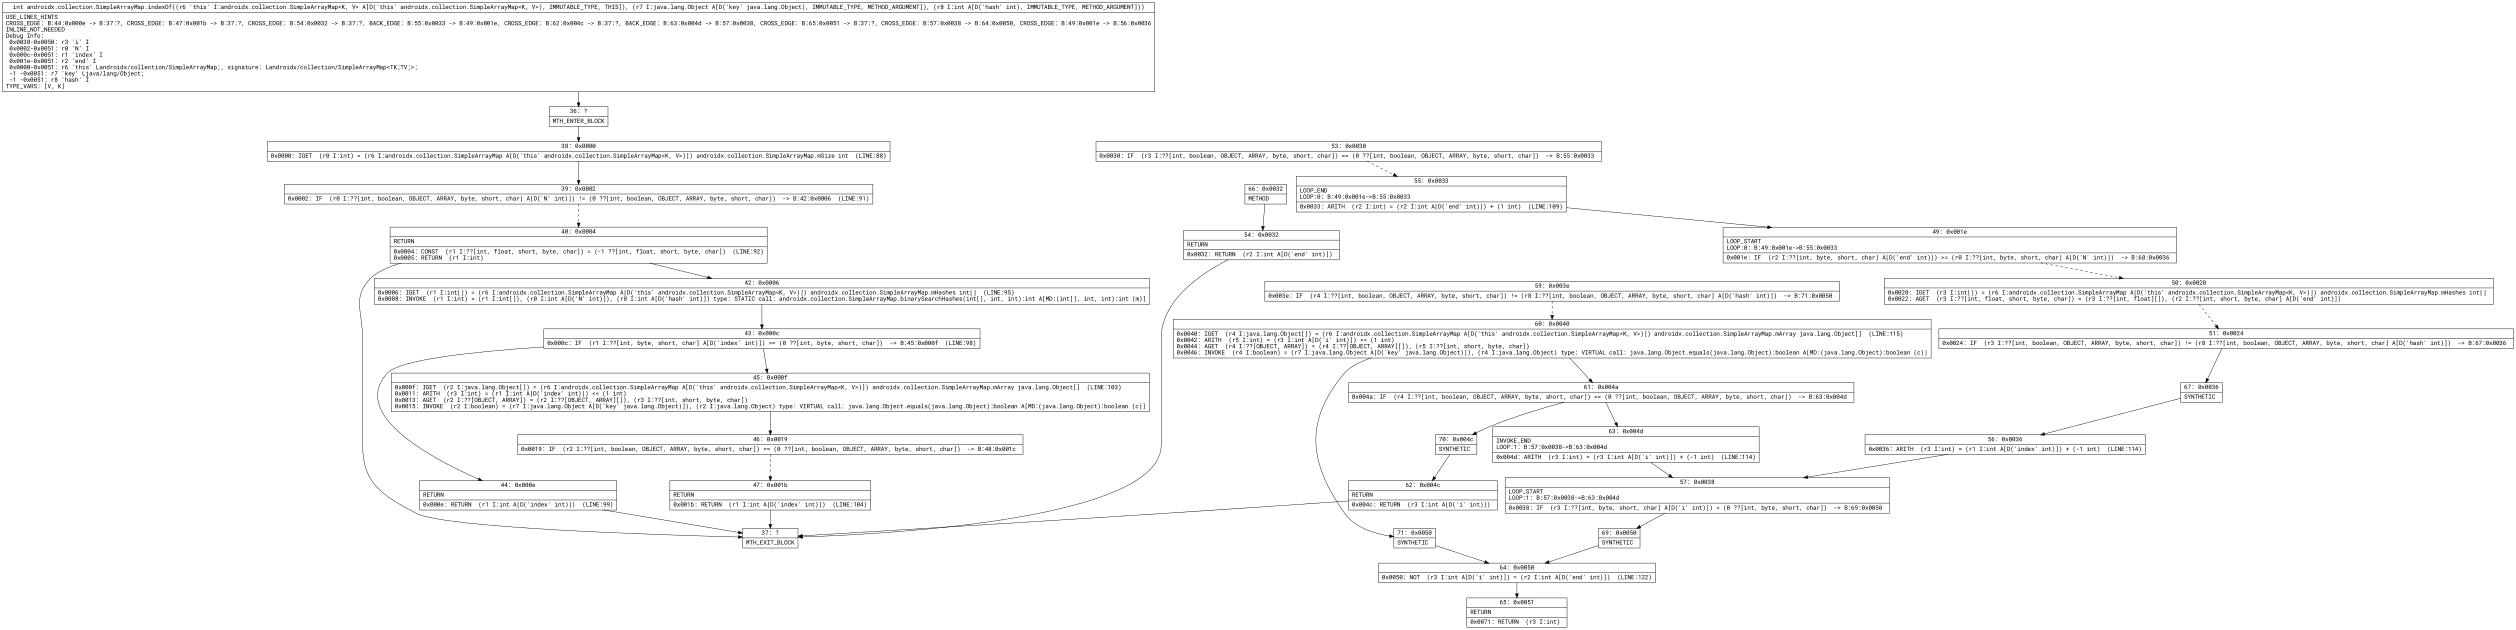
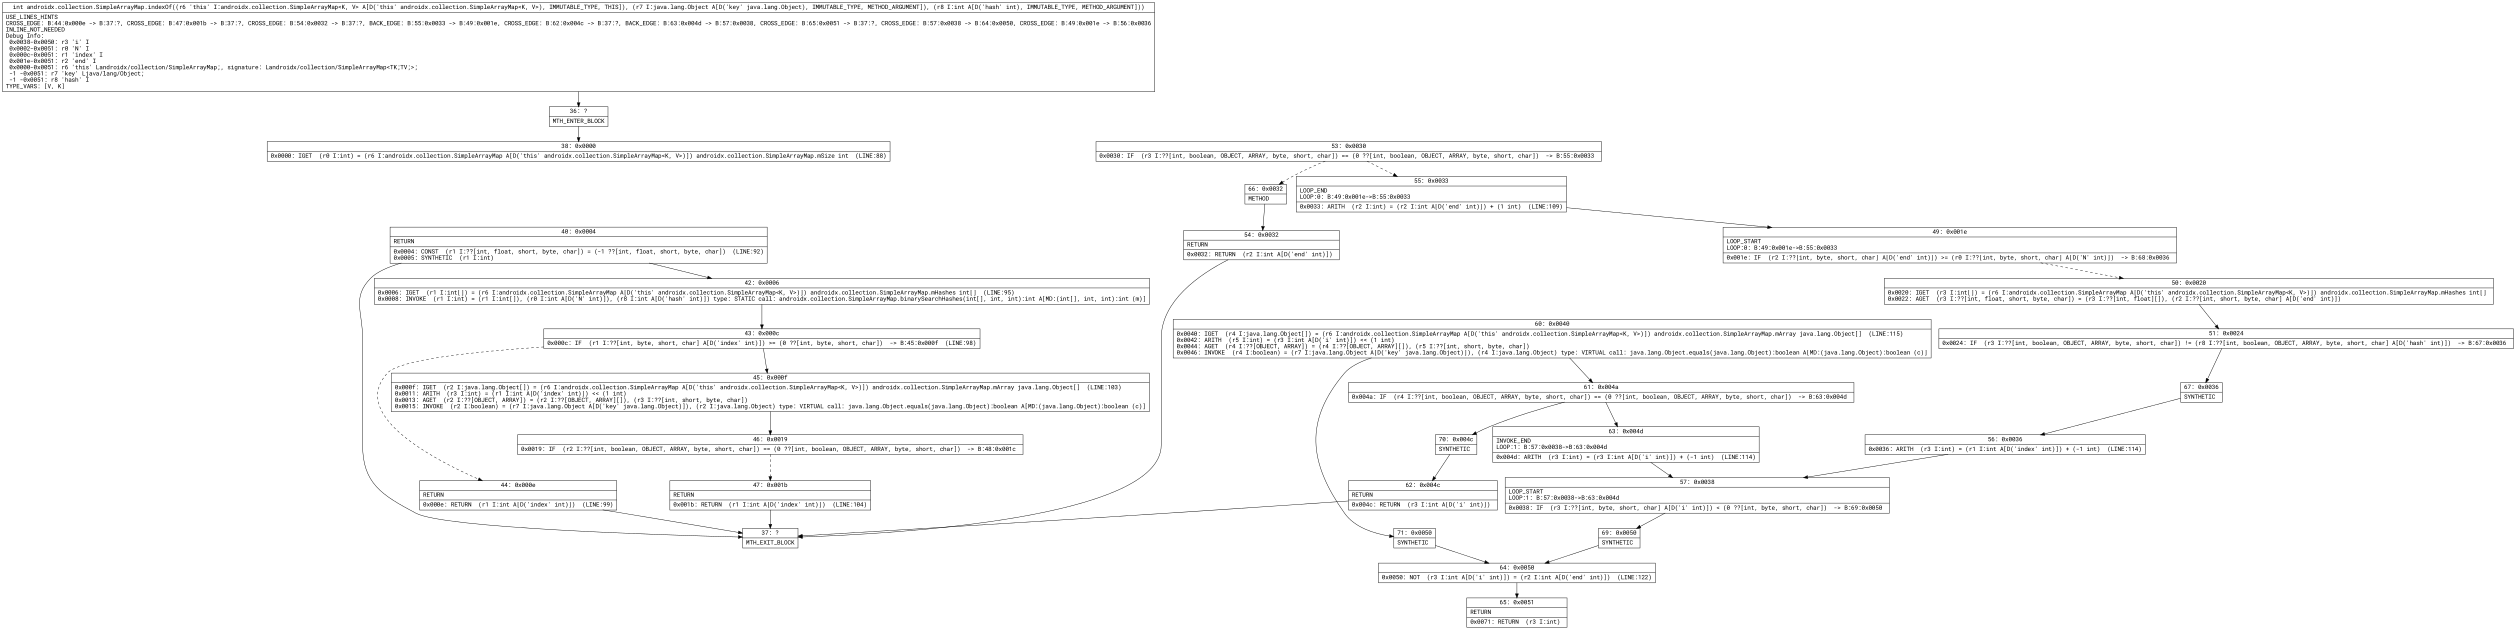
edge "53: 0x0030" -> "66: 0x0032": added
node "39: 0x0002": removed
node "40: 0x0004": text "0x0005: RETURN  (r1 I:int)" -> "0x0005: SYNTHETIC  (r1 I:int)"
node "59: 0x003e": removed
edge "50: 0x0020" -> "51: 0x0024": style dashed -> solid
edge "43: 0x000c" -> "44: 0x000e": style solid -> dashed
